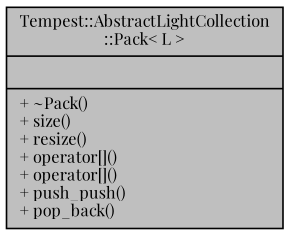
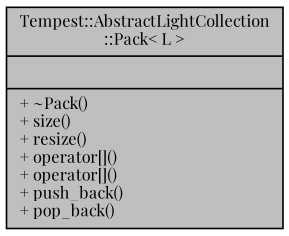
node "Tempest::AbstractLightCollection": text "+ push_push()" -> "+ push_back()"
